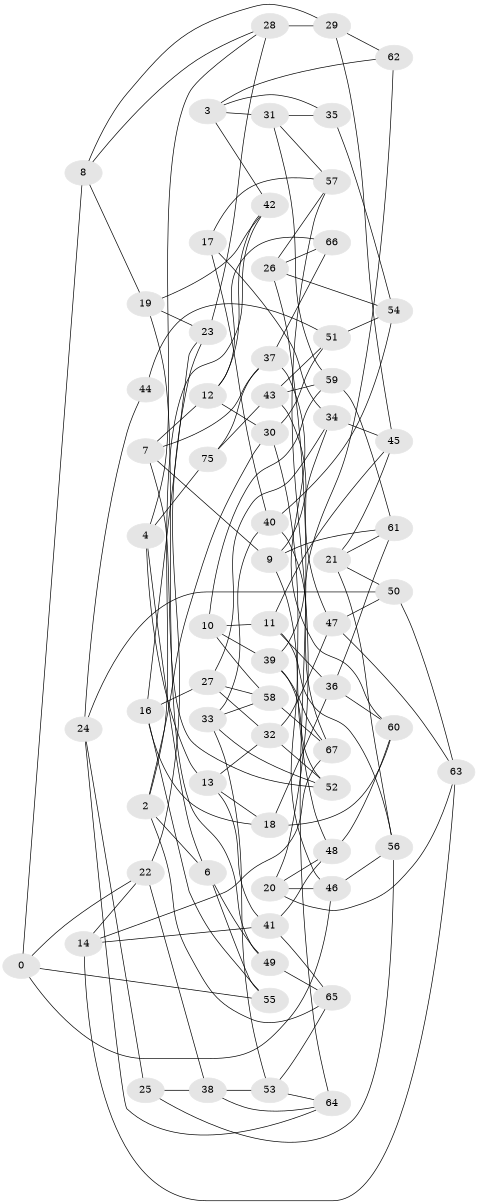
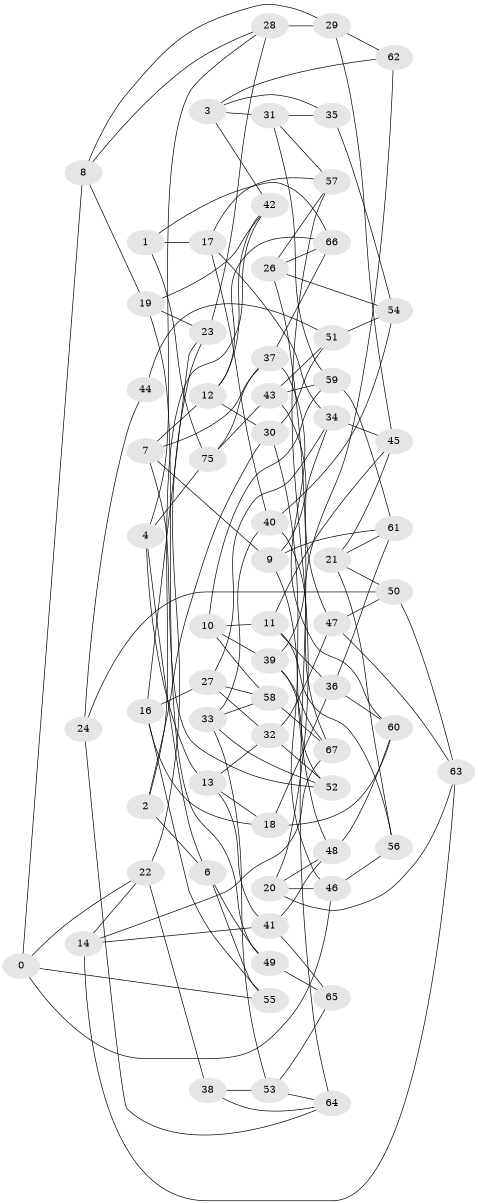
node "1": added
edge "2" -- "65": removed
node "25": removed
